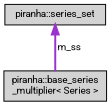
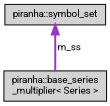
node "piranha::series_set": label "piranha::series_set" -> "piranha::symbol_set"
